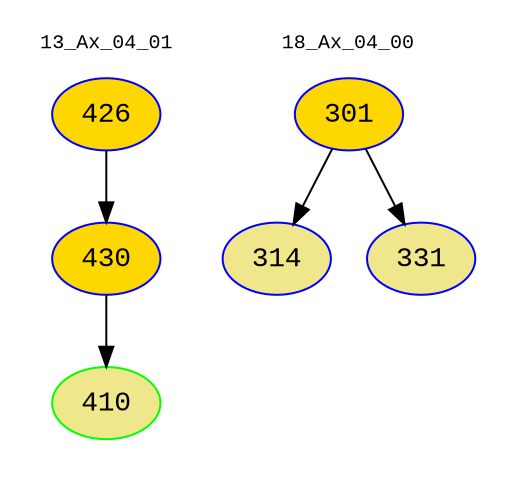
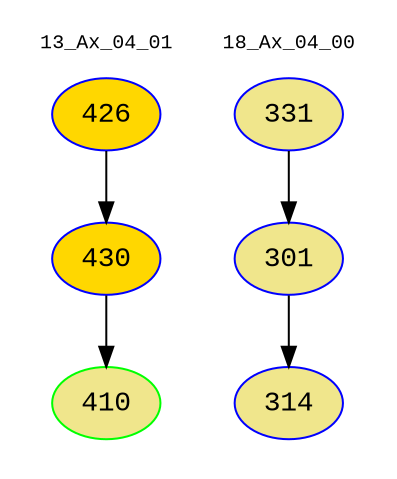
node "301": fillcolor gold -> khaki
edge "301" -> "331": reversed
